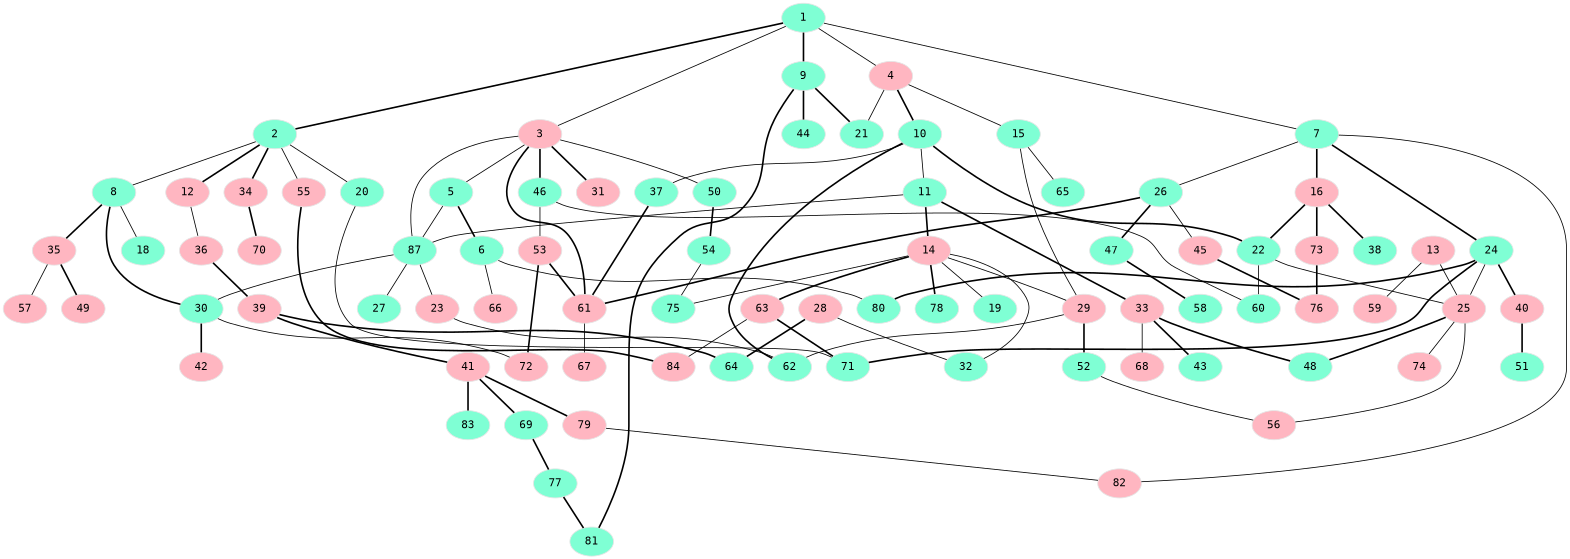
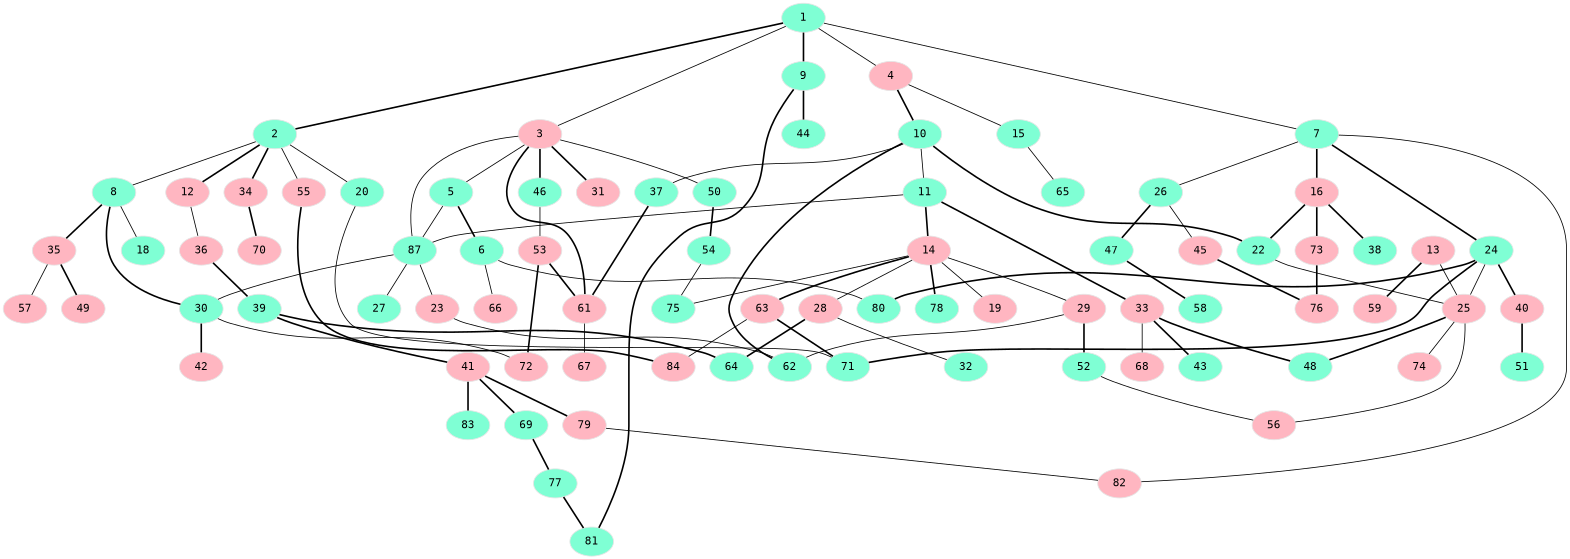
node "21": removed
edge "15" -- "29": removed
edge "26" -- "61": removed
edge "13" -- "59": style solid -> bold
edge "14" -- "32": now "14" -- "28"
node "39": fillcolor lightpink -> aquamarine
node "19": fillcolor aquamarine -> lightpink
node "60": removed
